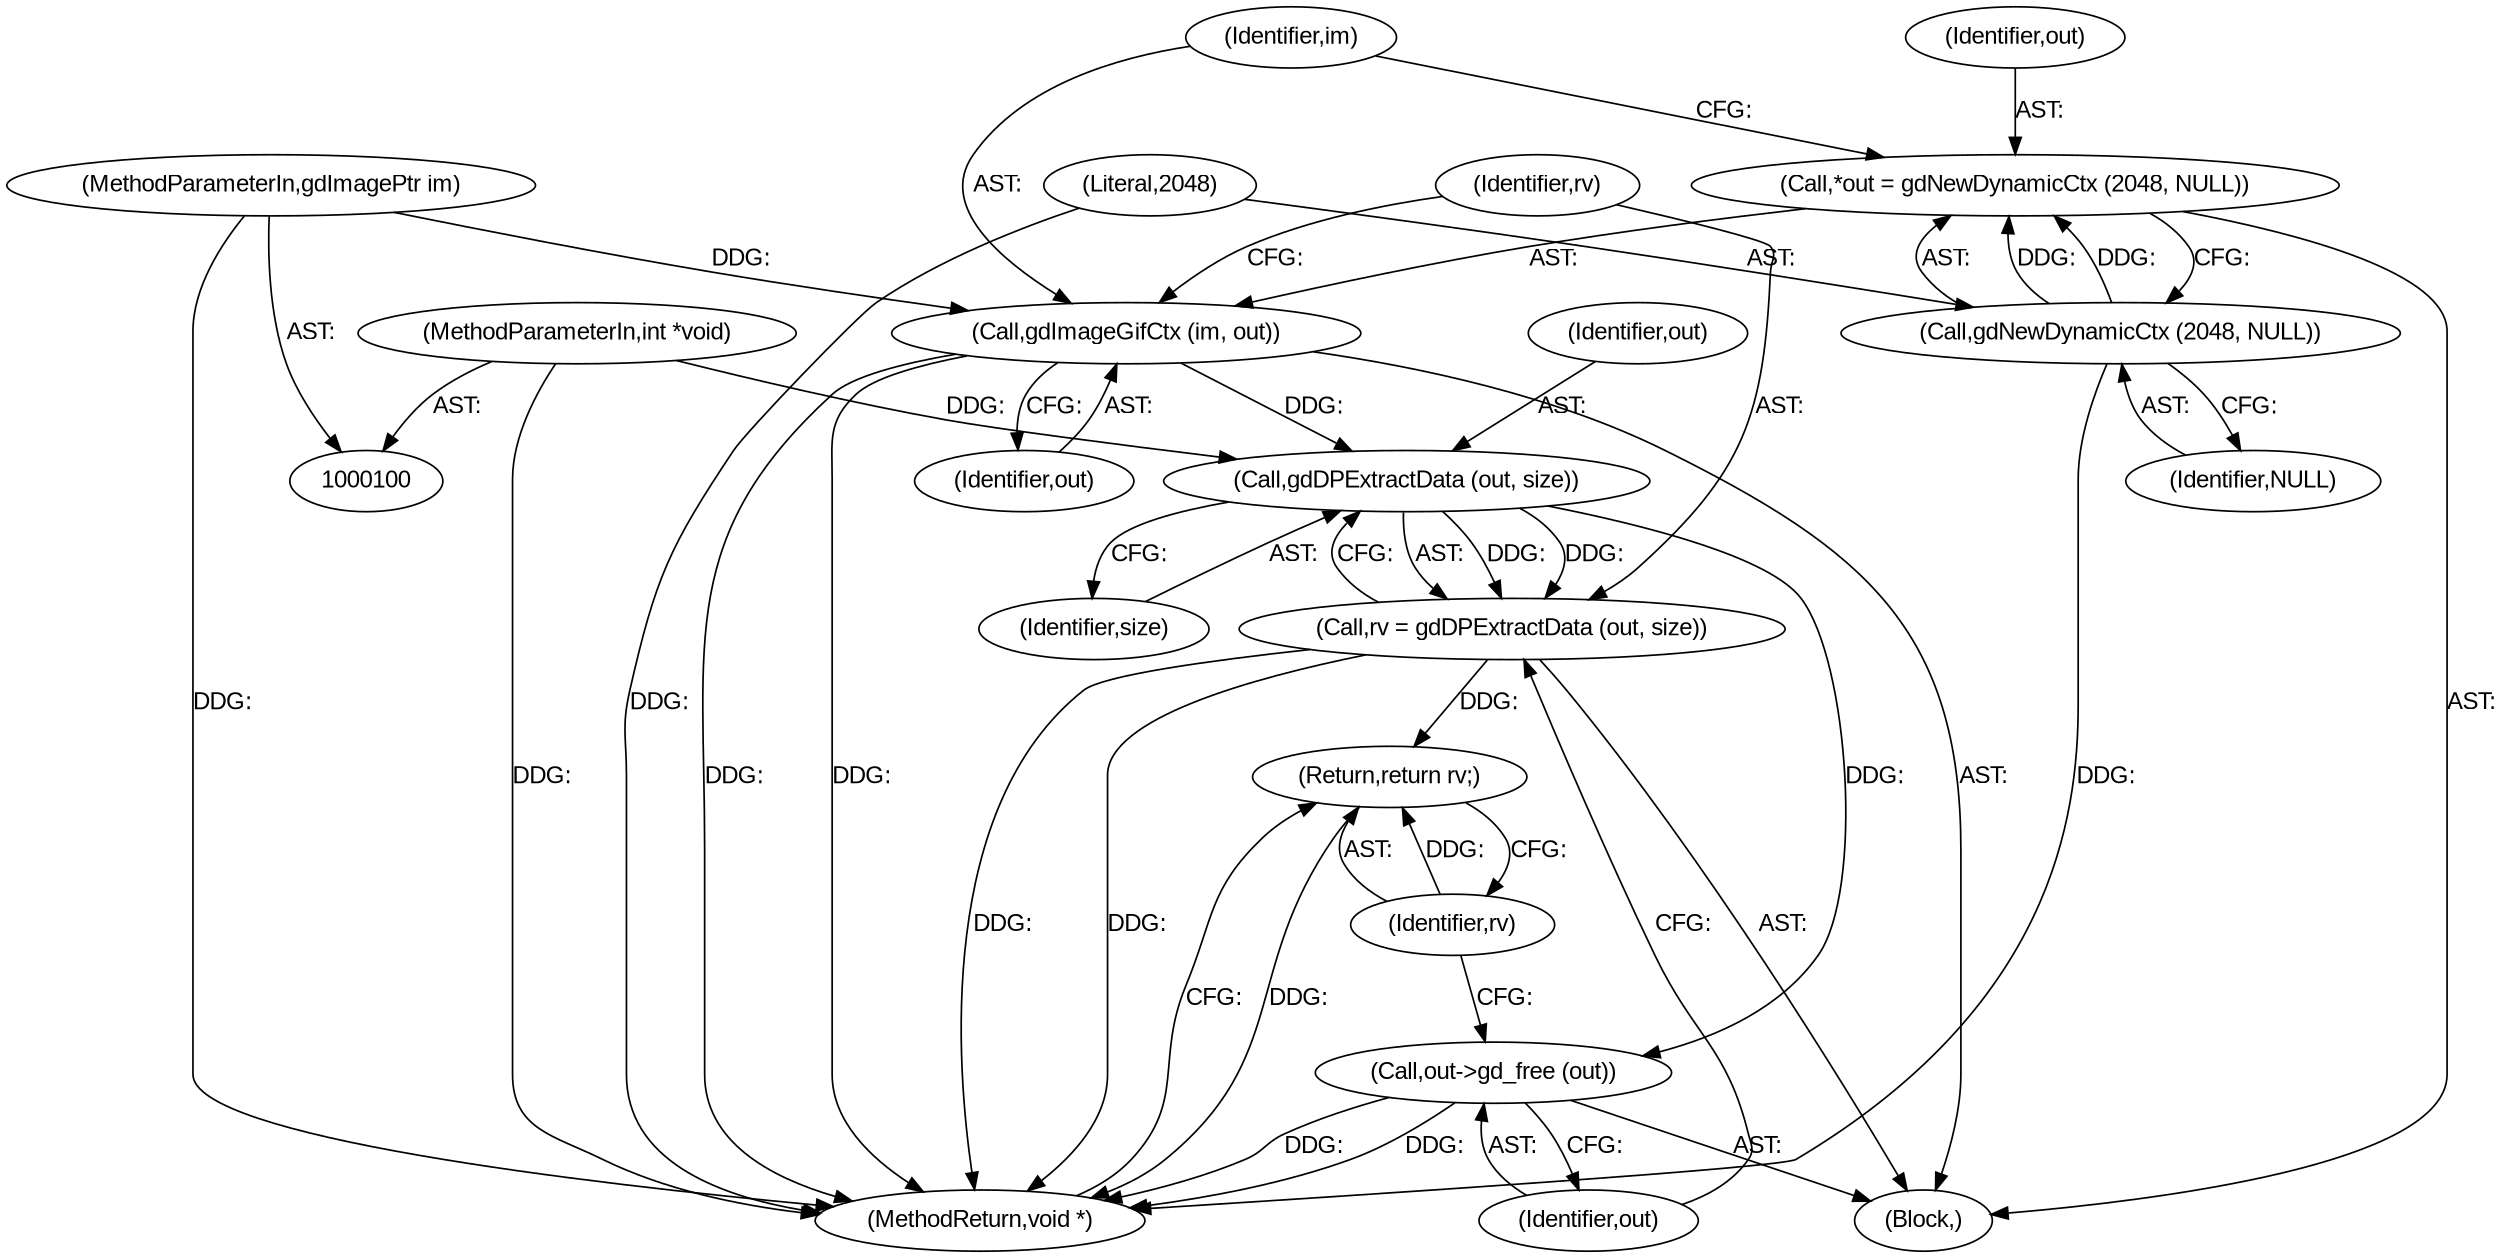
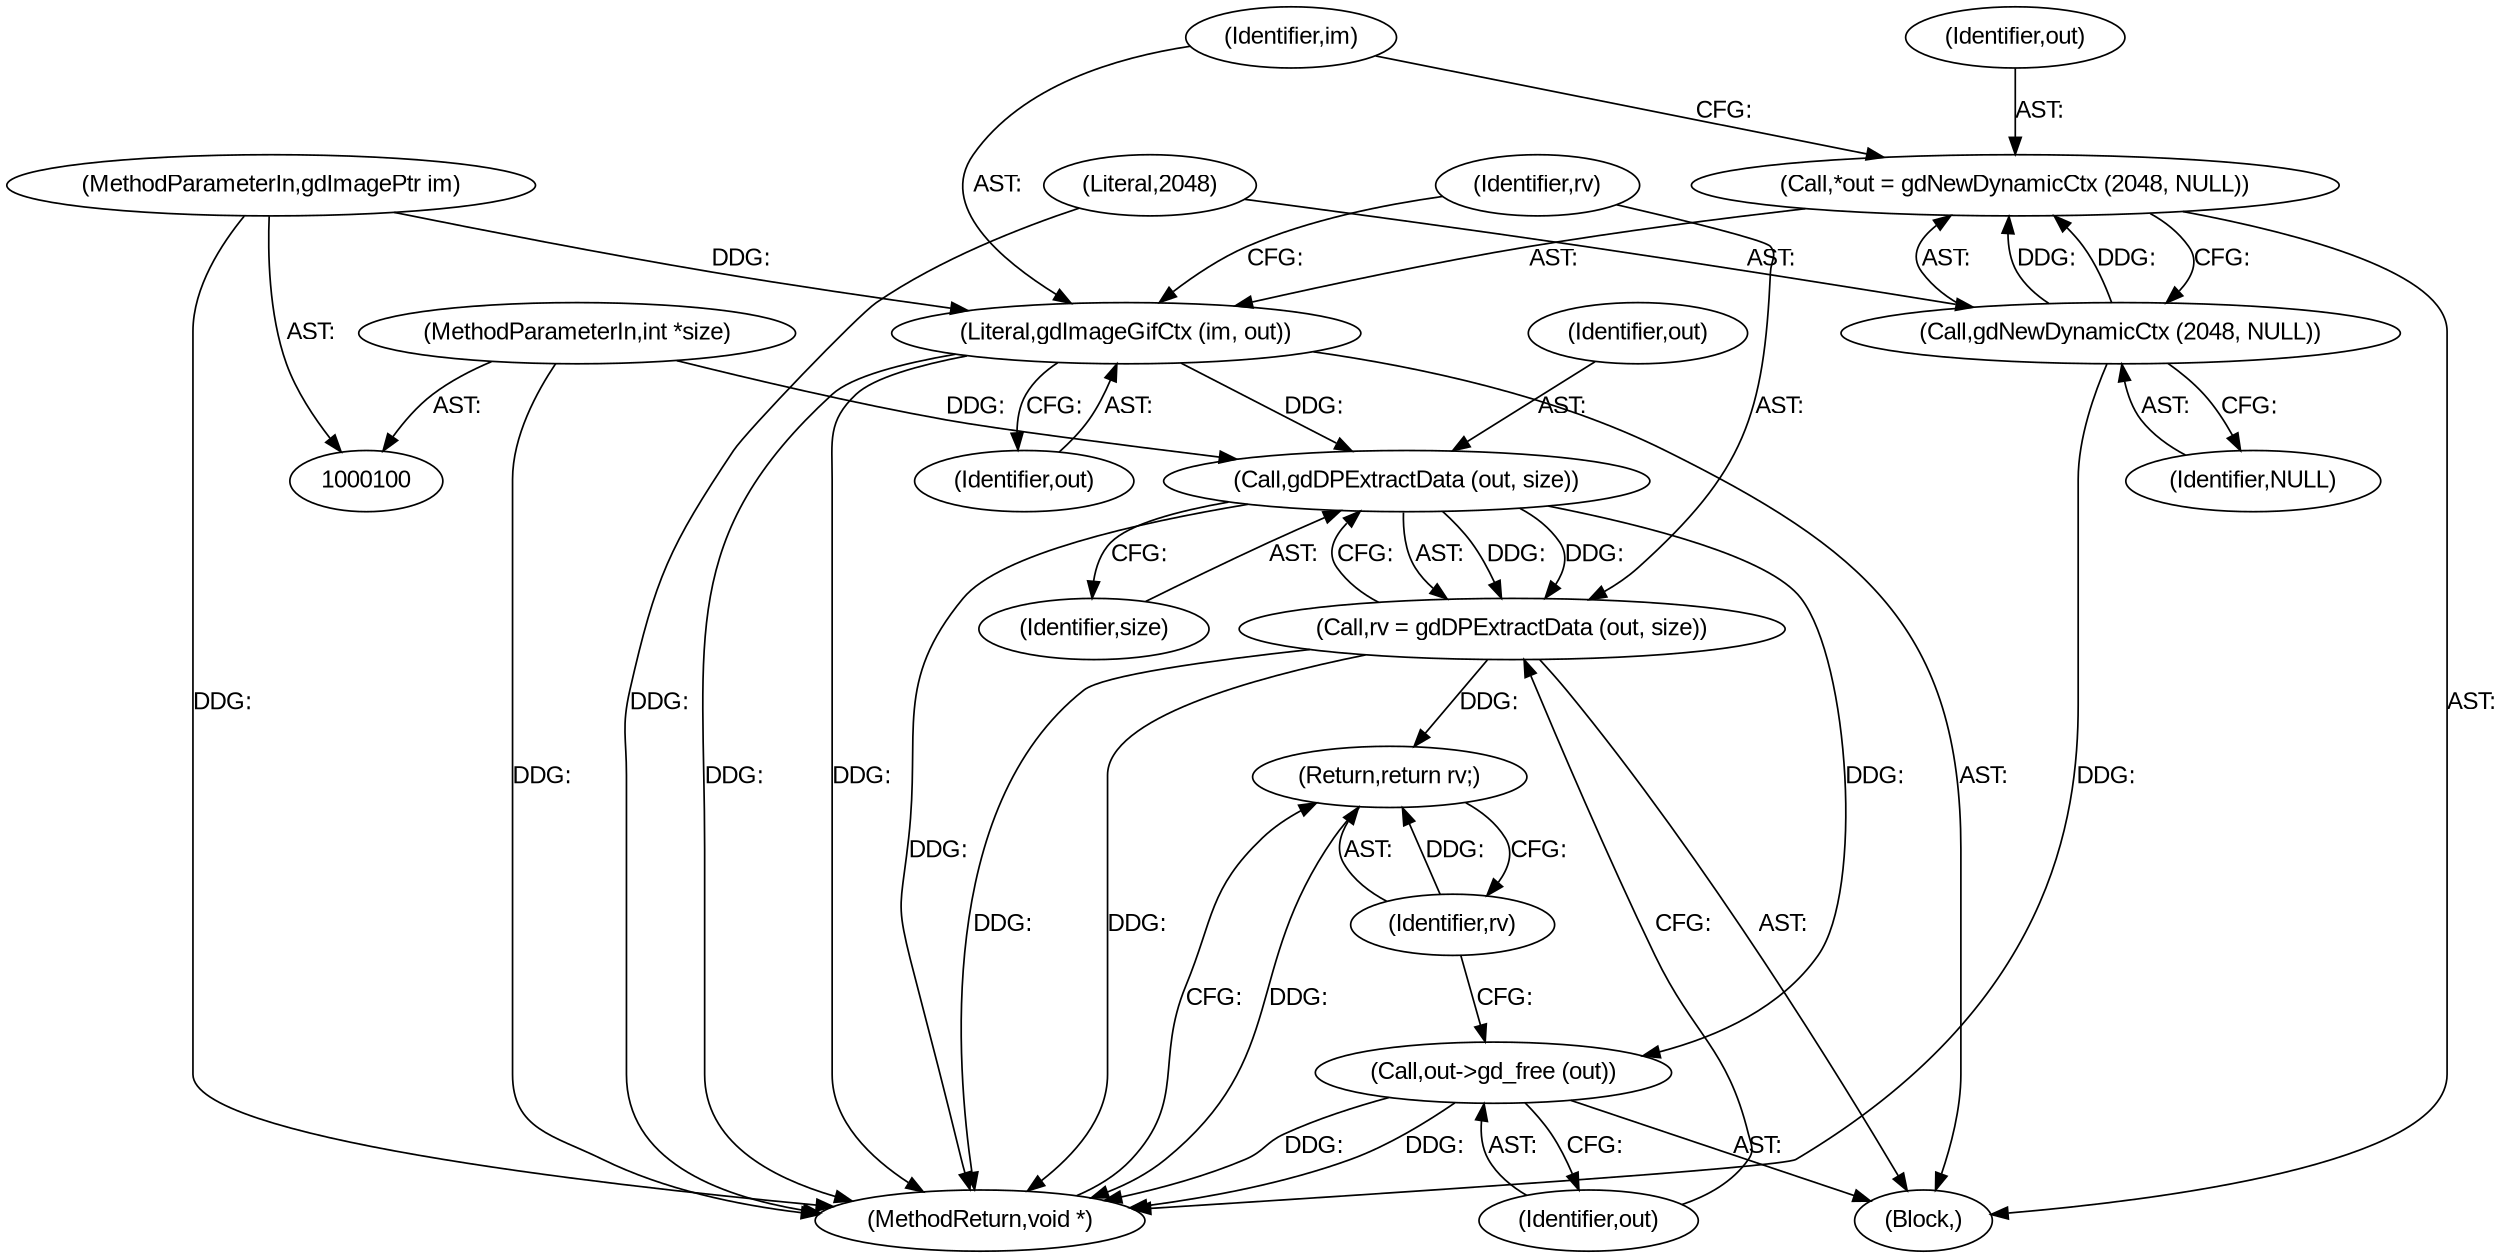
node "(MethodParameterIn,int *void)": label "(MethodParameterIn,int *void)" -> "(MethodParameterIn,int *size)"
node "(Call,gdImageGifCtx (im, out))": label "(Call,gdImageGifCtx (im, out))" -> "(Literal,gdImageGifCtx (im, out))"
edge "(Call,gdDPExtractData (out, size))" -> "(MethodReturn,void *)": added, label "DDG:"
